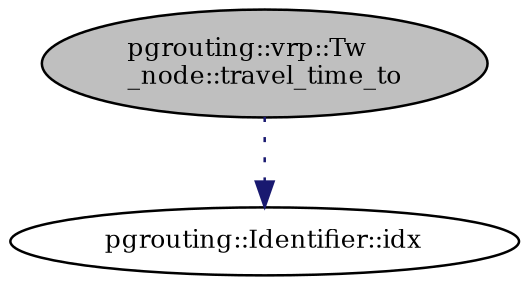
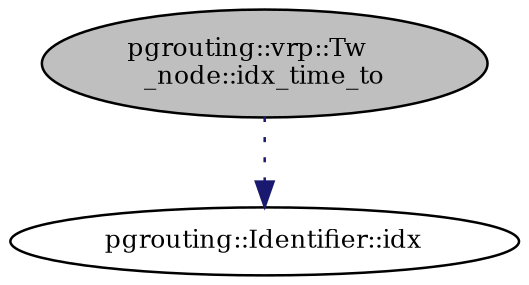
node "pgrouting::vrp::Tw _node::travel_time_to": label "pgrouting::vrp::Tw _node::travel_time_to" -> "pgrouting::vrp::Tw _node::idx_time_to"
